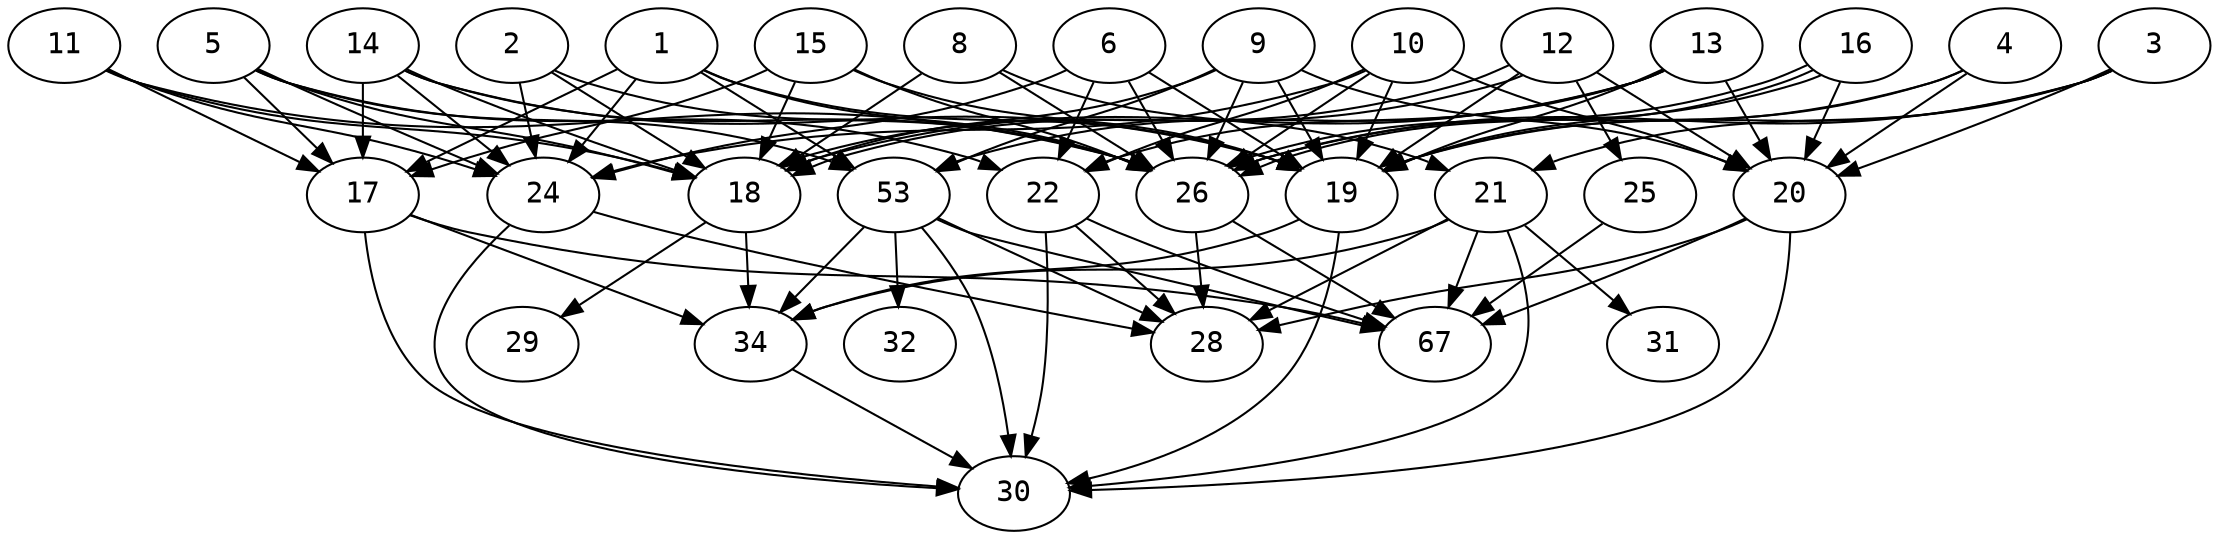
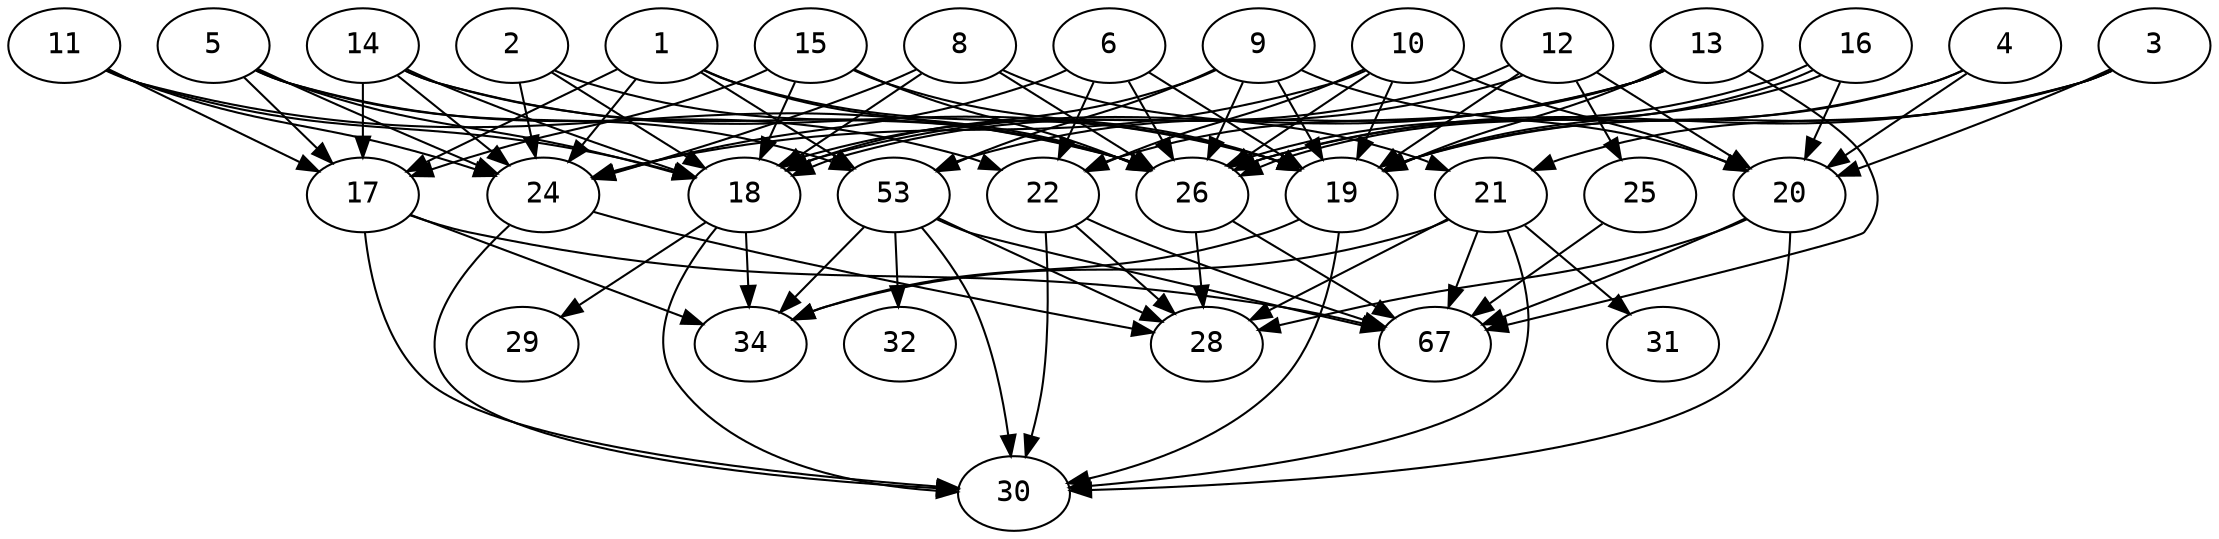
edge "13" -> "20": now "13" -> "67"
edge "8" -> "24": added
edge "34" -> "30": now "18" -> "30"
